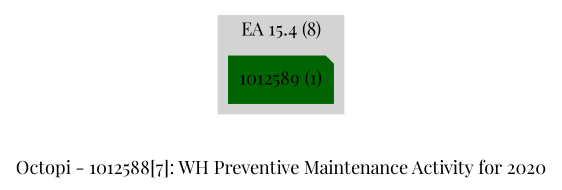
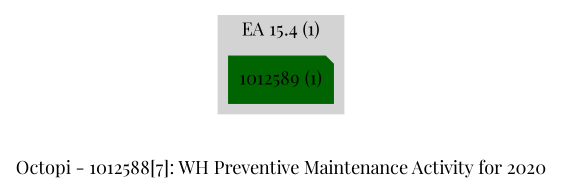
cluster "EA 15.4 (8)": label "EA 15.4 (8)" -> "EA 15.4 (1)"
